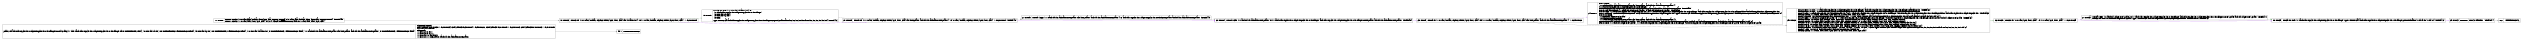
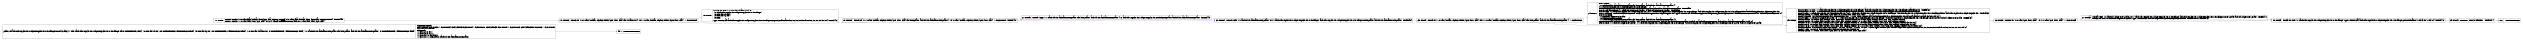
node "16: ?": text "MTH_EXIT_CROSS" -> "MTH_EXIT_BLOCK"
